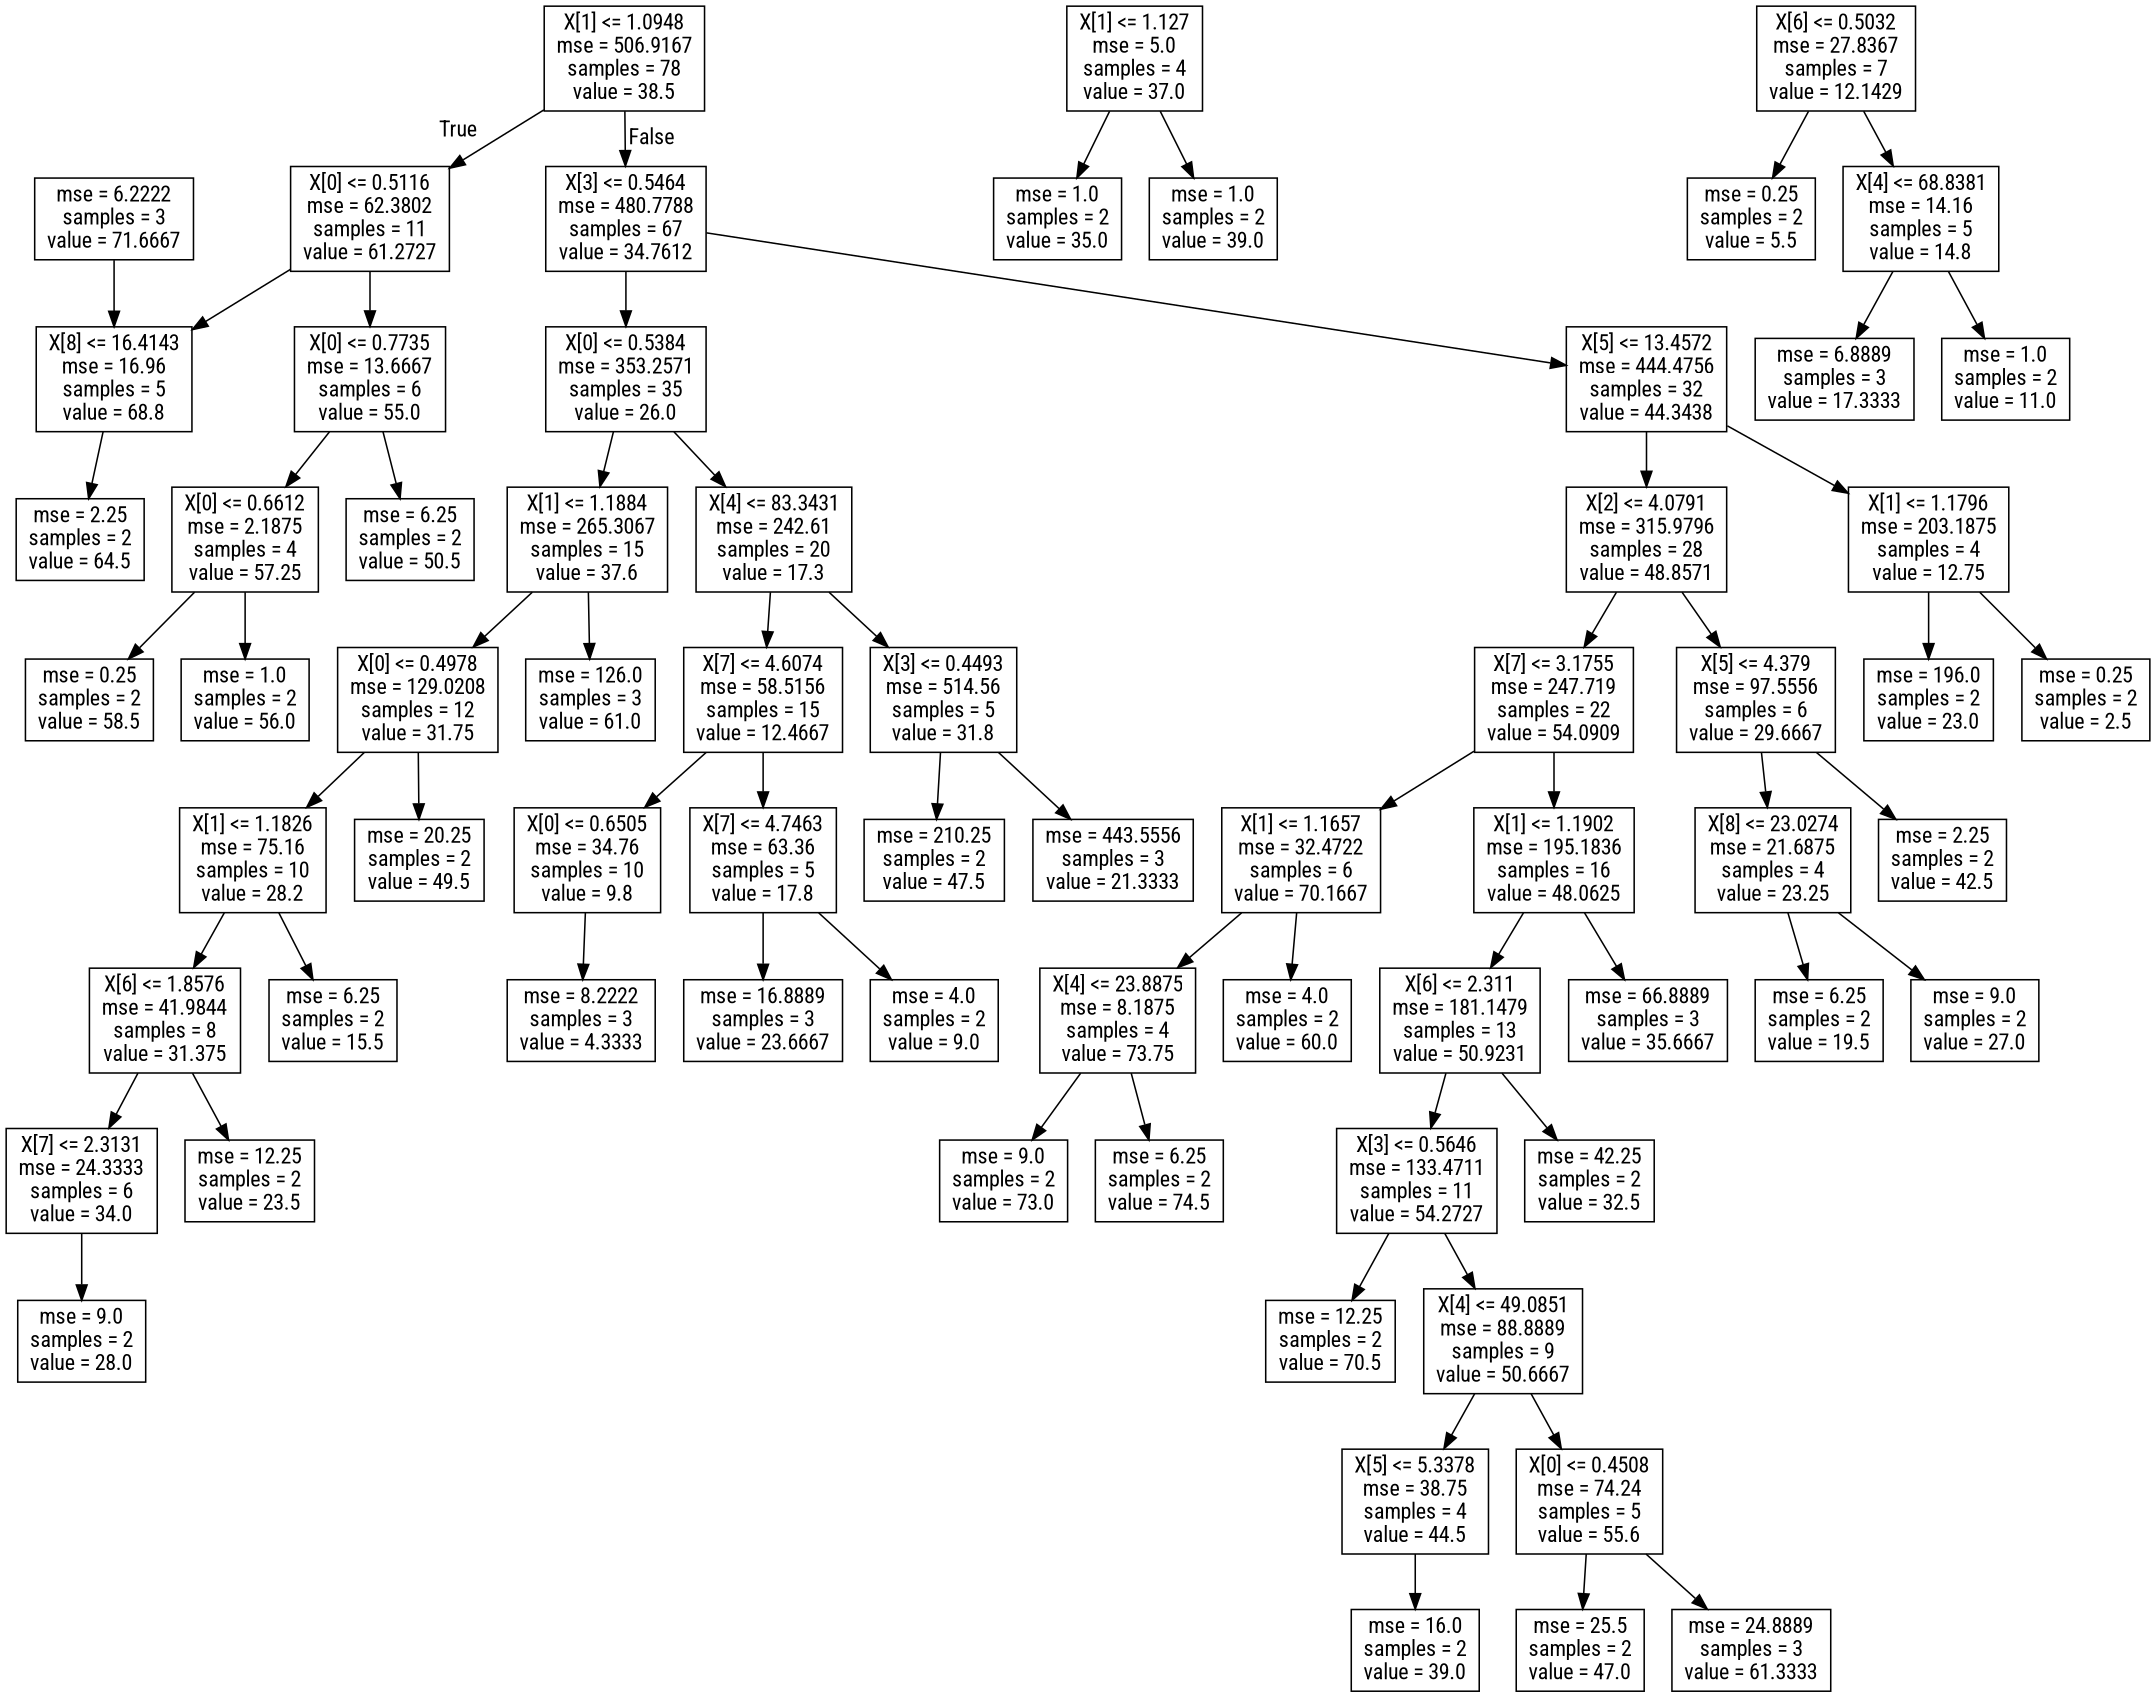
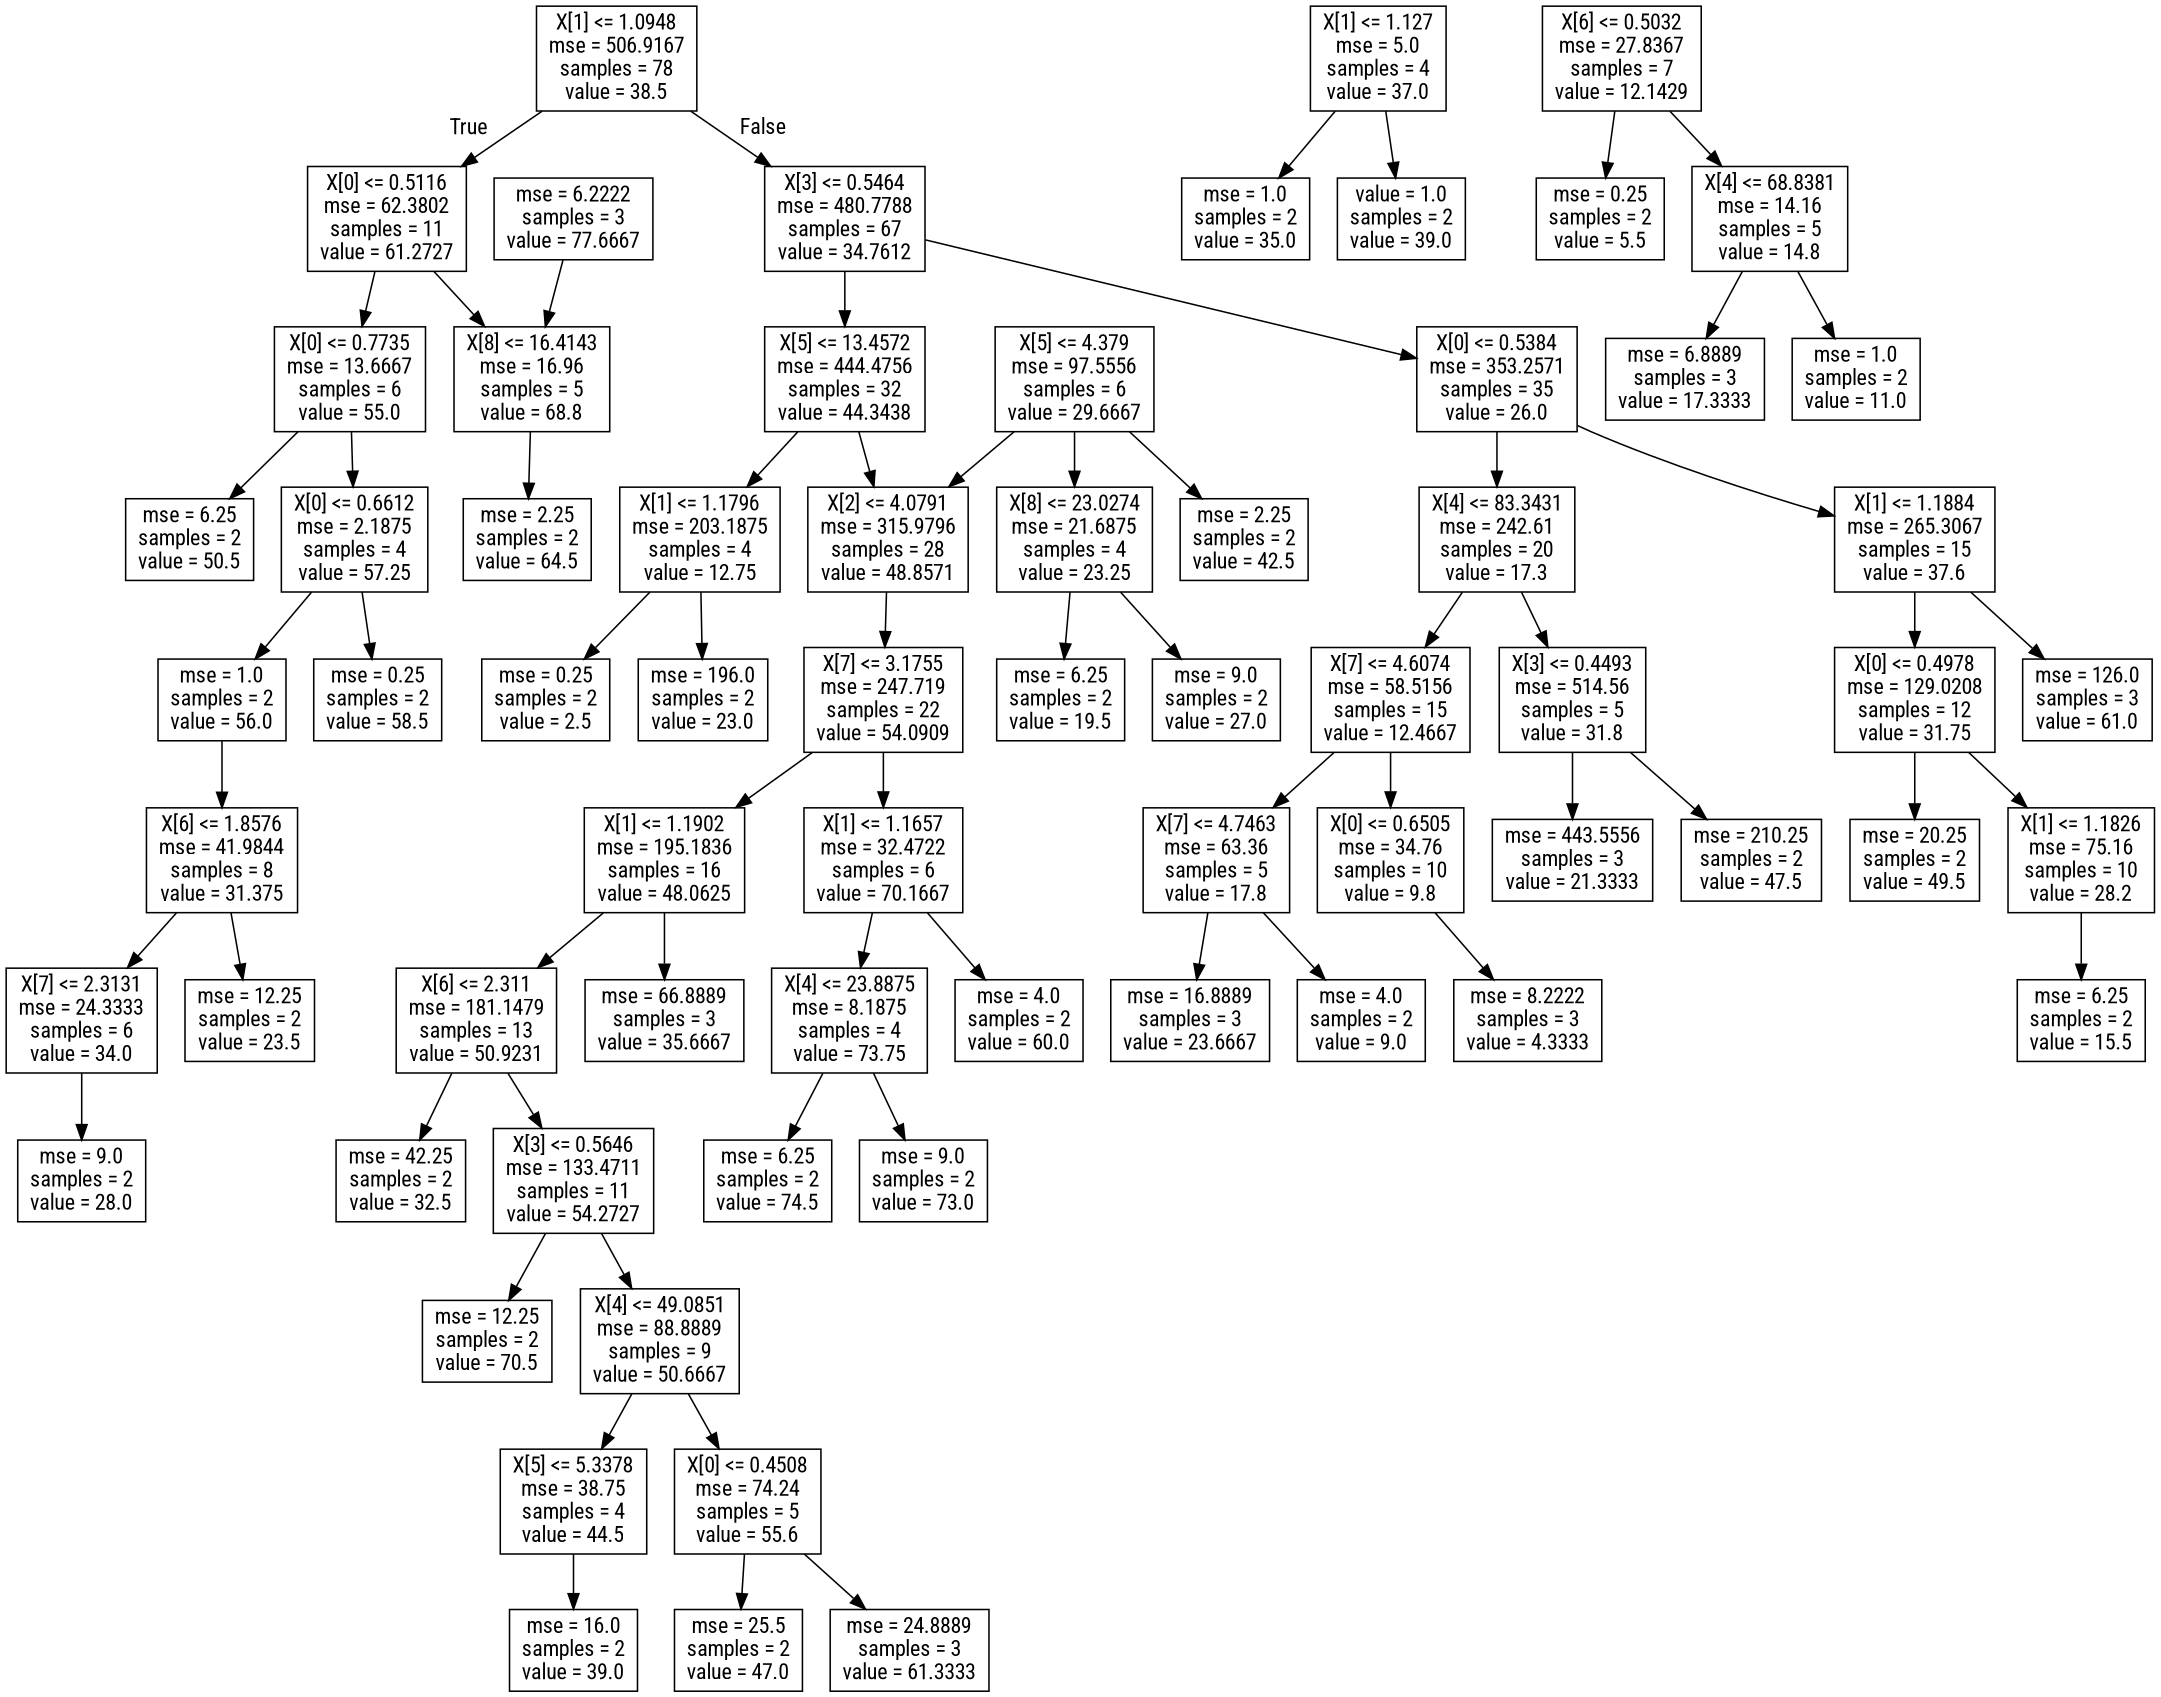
node "mse = 6.2222 samples = 3 value = 71.6667": label "mse = 6.2222 samples = 3 value = 71.6667" -> "mse = 6.2222 samples = 3 value = 77.6667"
node "mse = 1.0 samples = 2 value = 39.0": label "mse = 1.0 samples = 2 value = 39.0" -> "value = 1.0 samples = 2 value = 39.0"
edge "X[2] <= 4.0791 mse = 315.9796 samples = 28 value = 48.8571" -> "X[5] <= 4.379 mse = 97.5556 samples = 6 value = 29.6667": reversed
edge "X[1] <= 1.1826 mse = 75.16 samples = 10 value = 28.2" -> "X[6] <= 1.8576 mse = 41.9844 samples = 8 value = 31.375": now "mse = 1.0 samples = 2 value = 56.0" -> "X[6] <= 1.8576 mse = 41.9844 samples = 8 value = 31.375"
